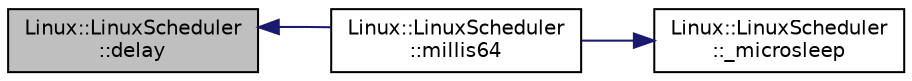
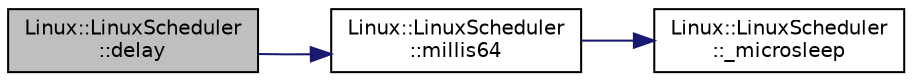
edge "Linux::LinuxScheduler ::millis64" -> "Linux::LinuxScheduler ::delay": reversed
